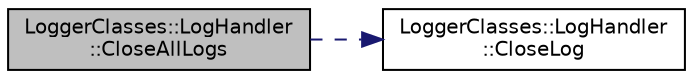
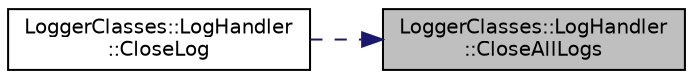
edge "LoggerClasses::LogHandler ::CloseAllLogs" -> "LoggerClasses::LogHandler ::CloseLog": reversed
